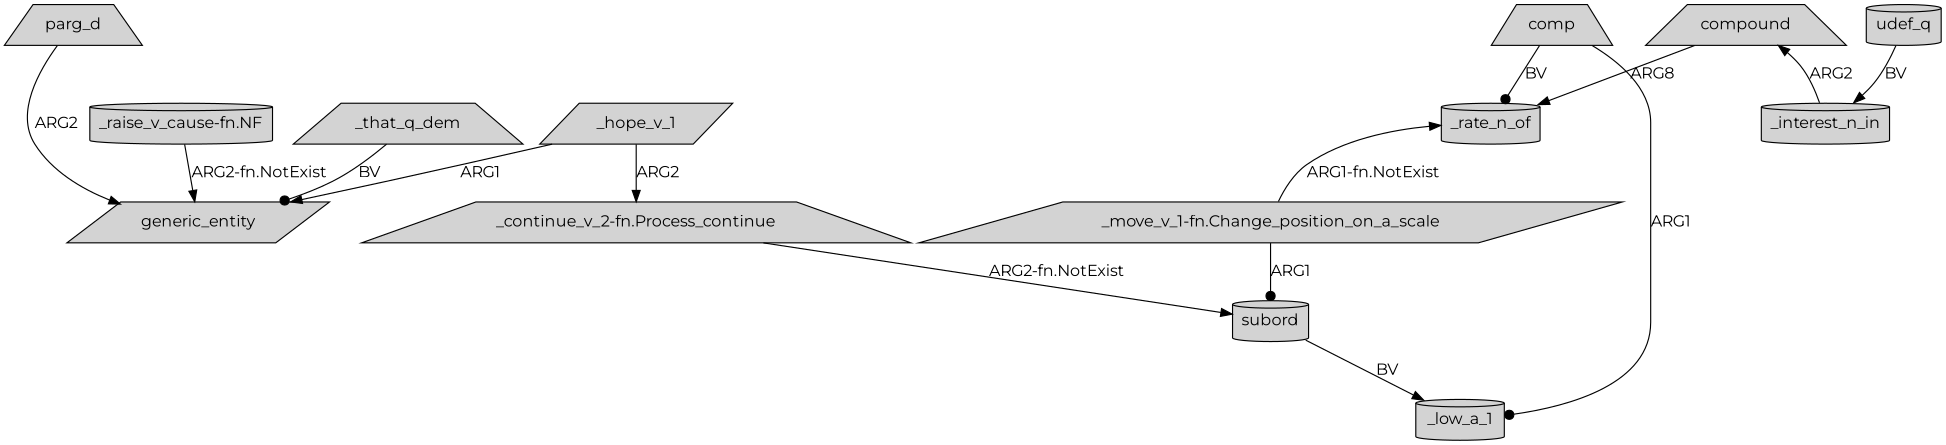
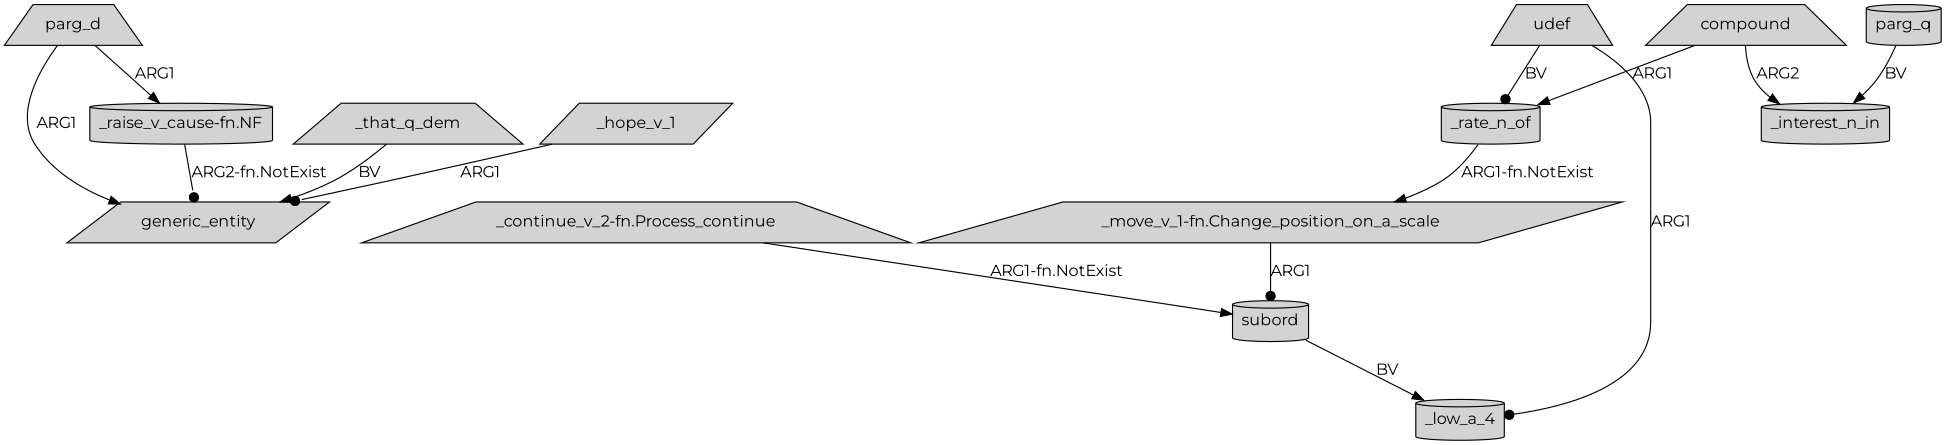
node "comp": label "comp" -> "udef"
node "udef_q": label "udef_q" -> "parg_q"
edge "parg_d" -> "_raise_v_cause-fn.NF": added, label "ARG1"
edge "compound" -> "_rate_n_of": label "ARG8" -> "ARG1"
edge "_interest_n_in" -> "compound": reversed
edge "parg_d" -> "generic_entity": label "ARG2" -> "ARG1"
edge "_move_v_1-fn.Change_position_on_a_scale" -> "_rate_n_of": reversed
edge "_raise_v_cause-fn.NF" -> "generic_entity": arrowhead normal -> dot
edge "_hope_v_1" -> "_continue_v_2-fn.Process_continue": removed, label "ARG2"
edge "_hope_v_1" -> "generic_entity": arrowhead normal -> dot
edge "_that_q_dem" -> "generic_entity": arrowhead dot -> normal
edge "_continue_v_2-fn.Process_continue" -> "subord": label "ARG2-fn.NotExist" -> "ARG1-fn.NotExist"
node "_low_a_1": label "_low_a_1" -> "_low_a_4"
